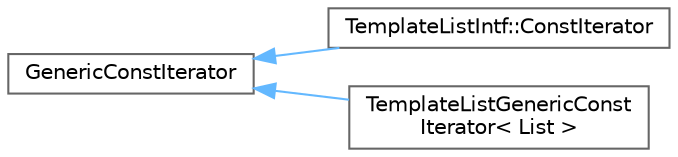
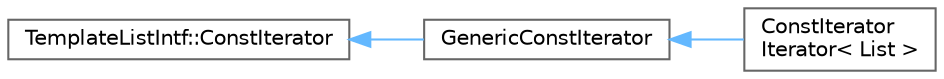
edge "TemplateListIntf::ConstIterator" -> "GenericConstIterator": reversed
node "TemplateListGenericConst Iterator< List >": label "TemplateListGenericConst Iterator< List >" -> "ConstIterator Iterator< List >"
